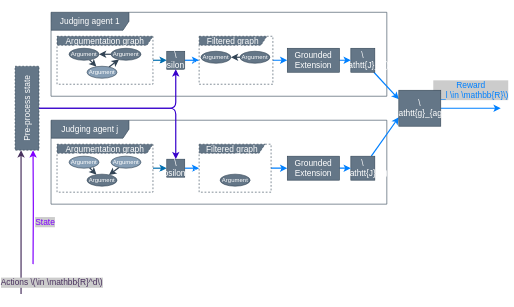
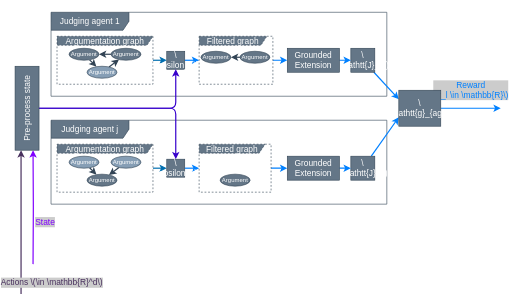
node "Pre-process state": style dashed -> solid
